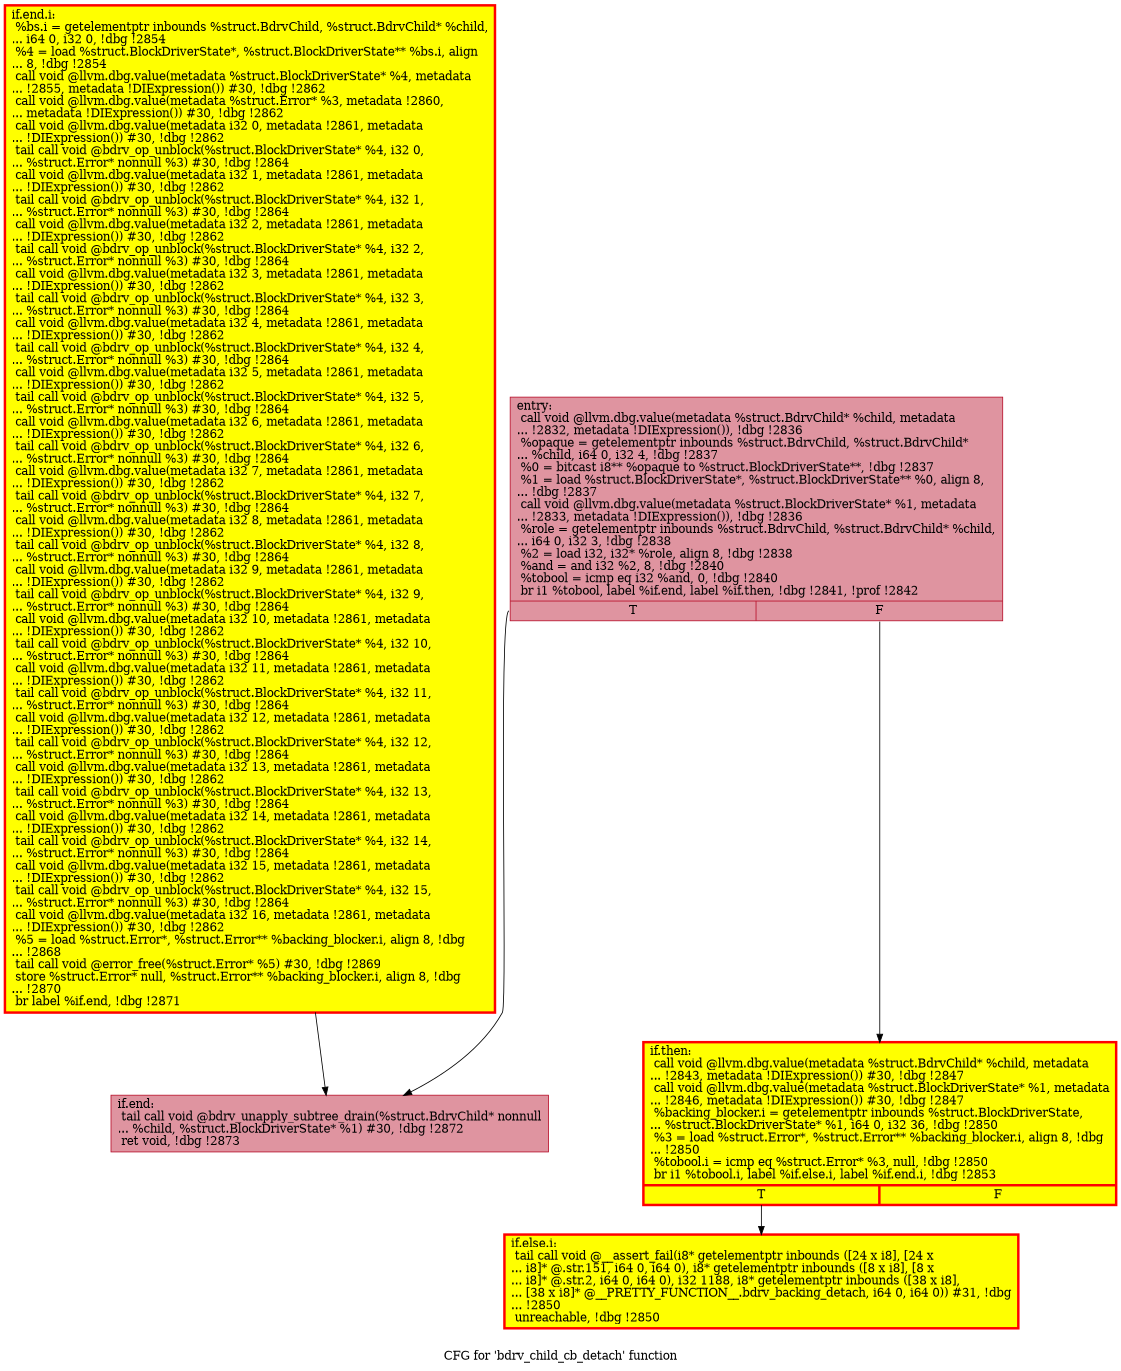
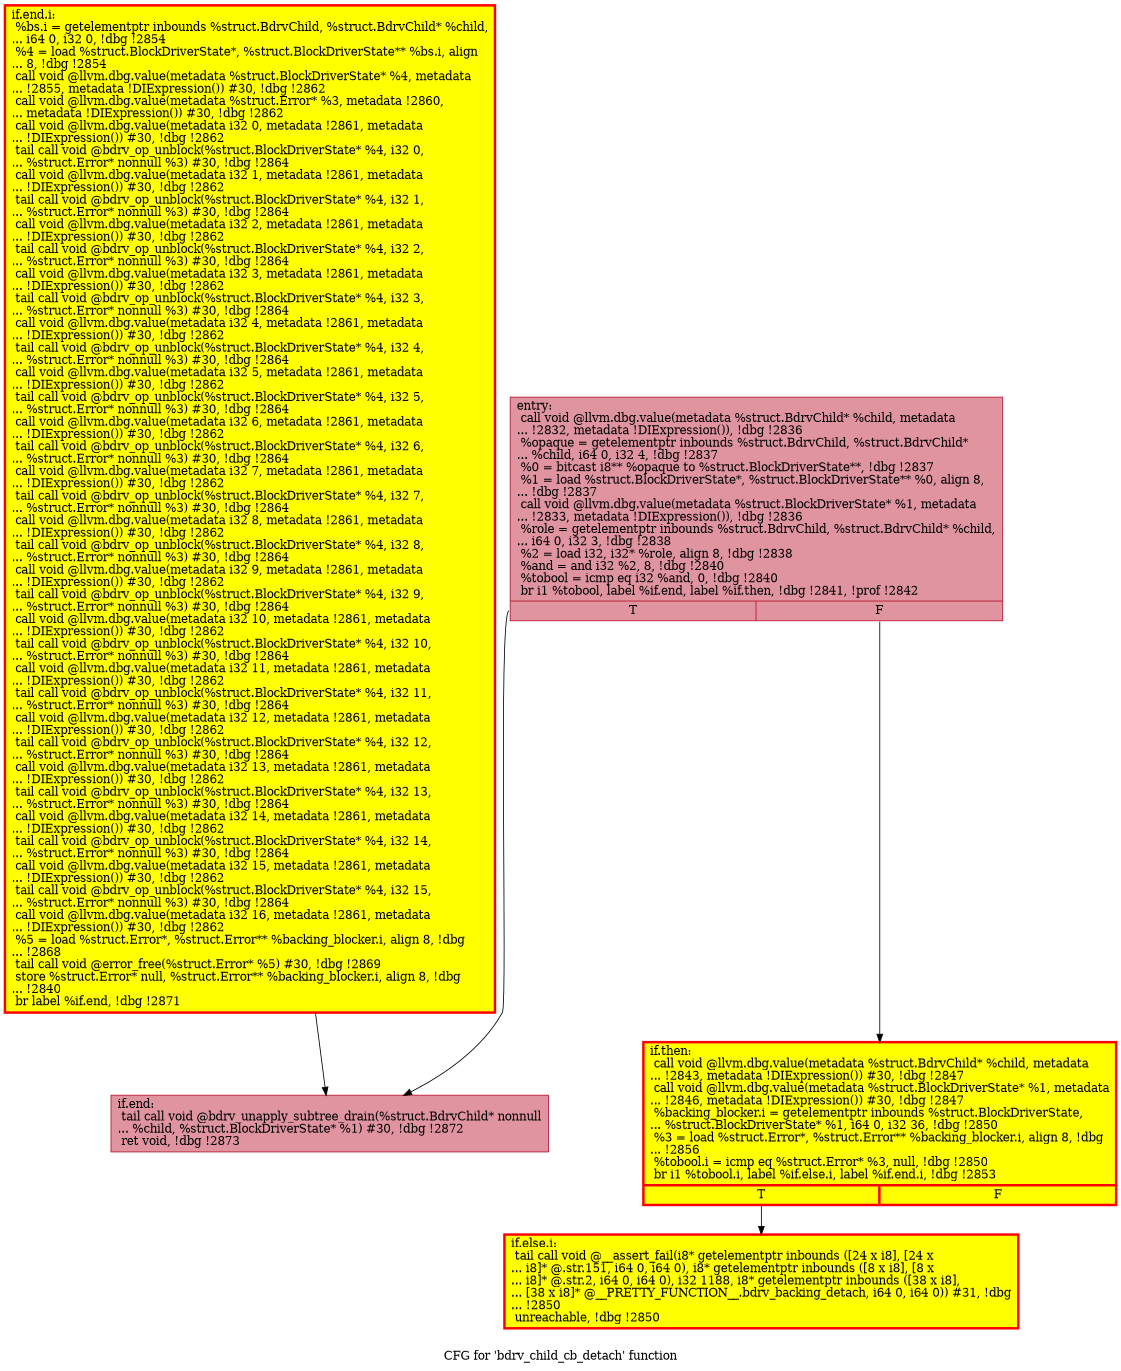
node "if.end.i:": text "... !2870" -> "... !2840"
node "if.then:": text "... !2850" -> "... !2856"
